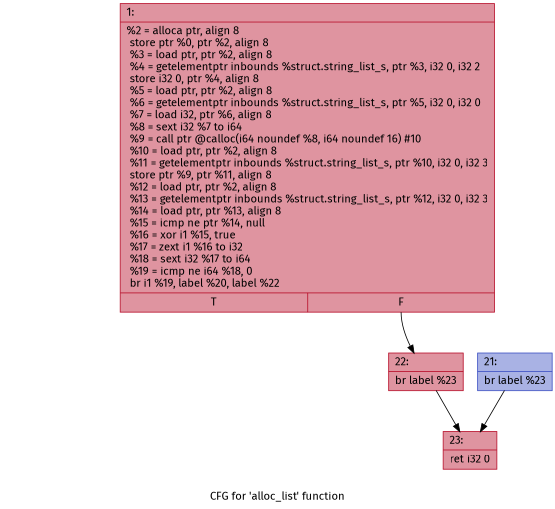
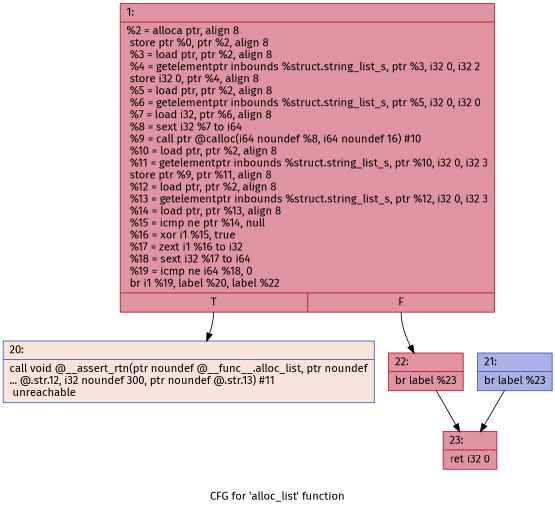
node "20:": added
